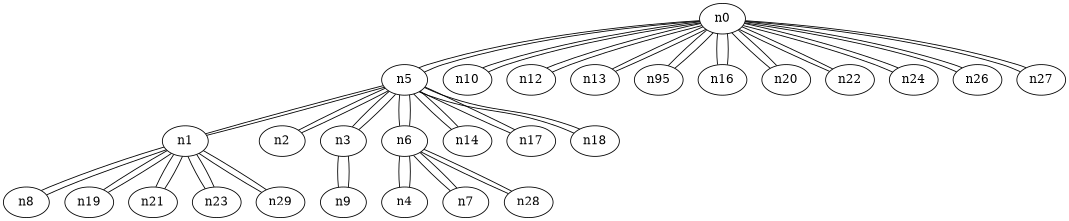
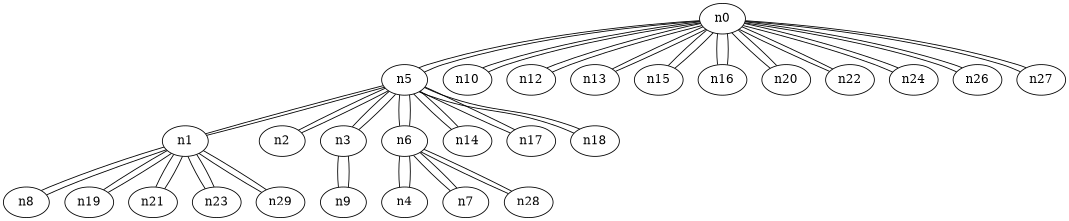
node "n95": label "n95" -> "n15"
